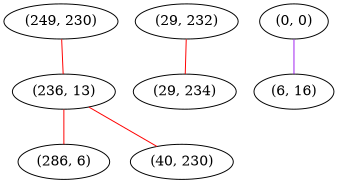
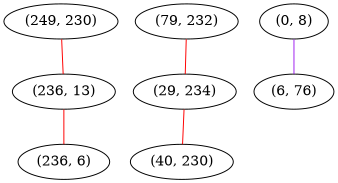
node "(29, 232)": label "(29, 232)" -> "(79, 232)"
node "(0, 0)": label "(0, 0)" -> "(0, 8)"
node "(6, 16)": label "(6, 16)" -> "(6, 76)"
edge "(236, 13)" -- "(40, 230)": now "(29, 234)" -- "(40, 230)"
node "(286, 6)": label "(286, 6)" -> "(236, 6)"
